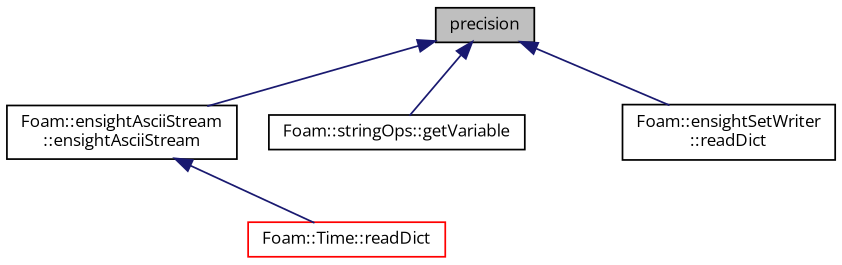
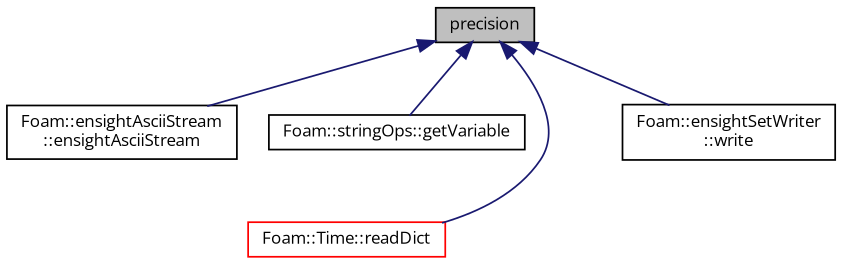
node "Foam::ensightSetWriter ::readDict": label "Foam::ensightSetWriter ::readDict" -> "Foam::ensightSetWriter ::write"
edge "Foam::Time::readDict" -> "Foam::ensightAsciiStream ::ensightAsciiStream": now "Foam::Time::readDict" -> "precision"
